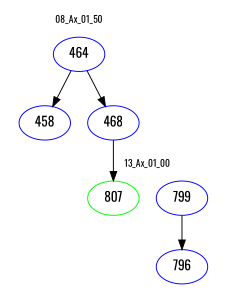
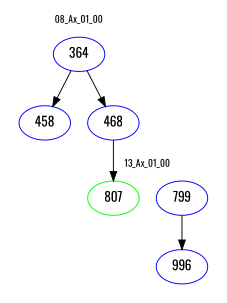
cluster "08_Ax_01_50": label "08_Ax_01_50" -> "08_Ax_01_00"
node "464": label "464" -> "364"
node "796": label "796" -> "996"
